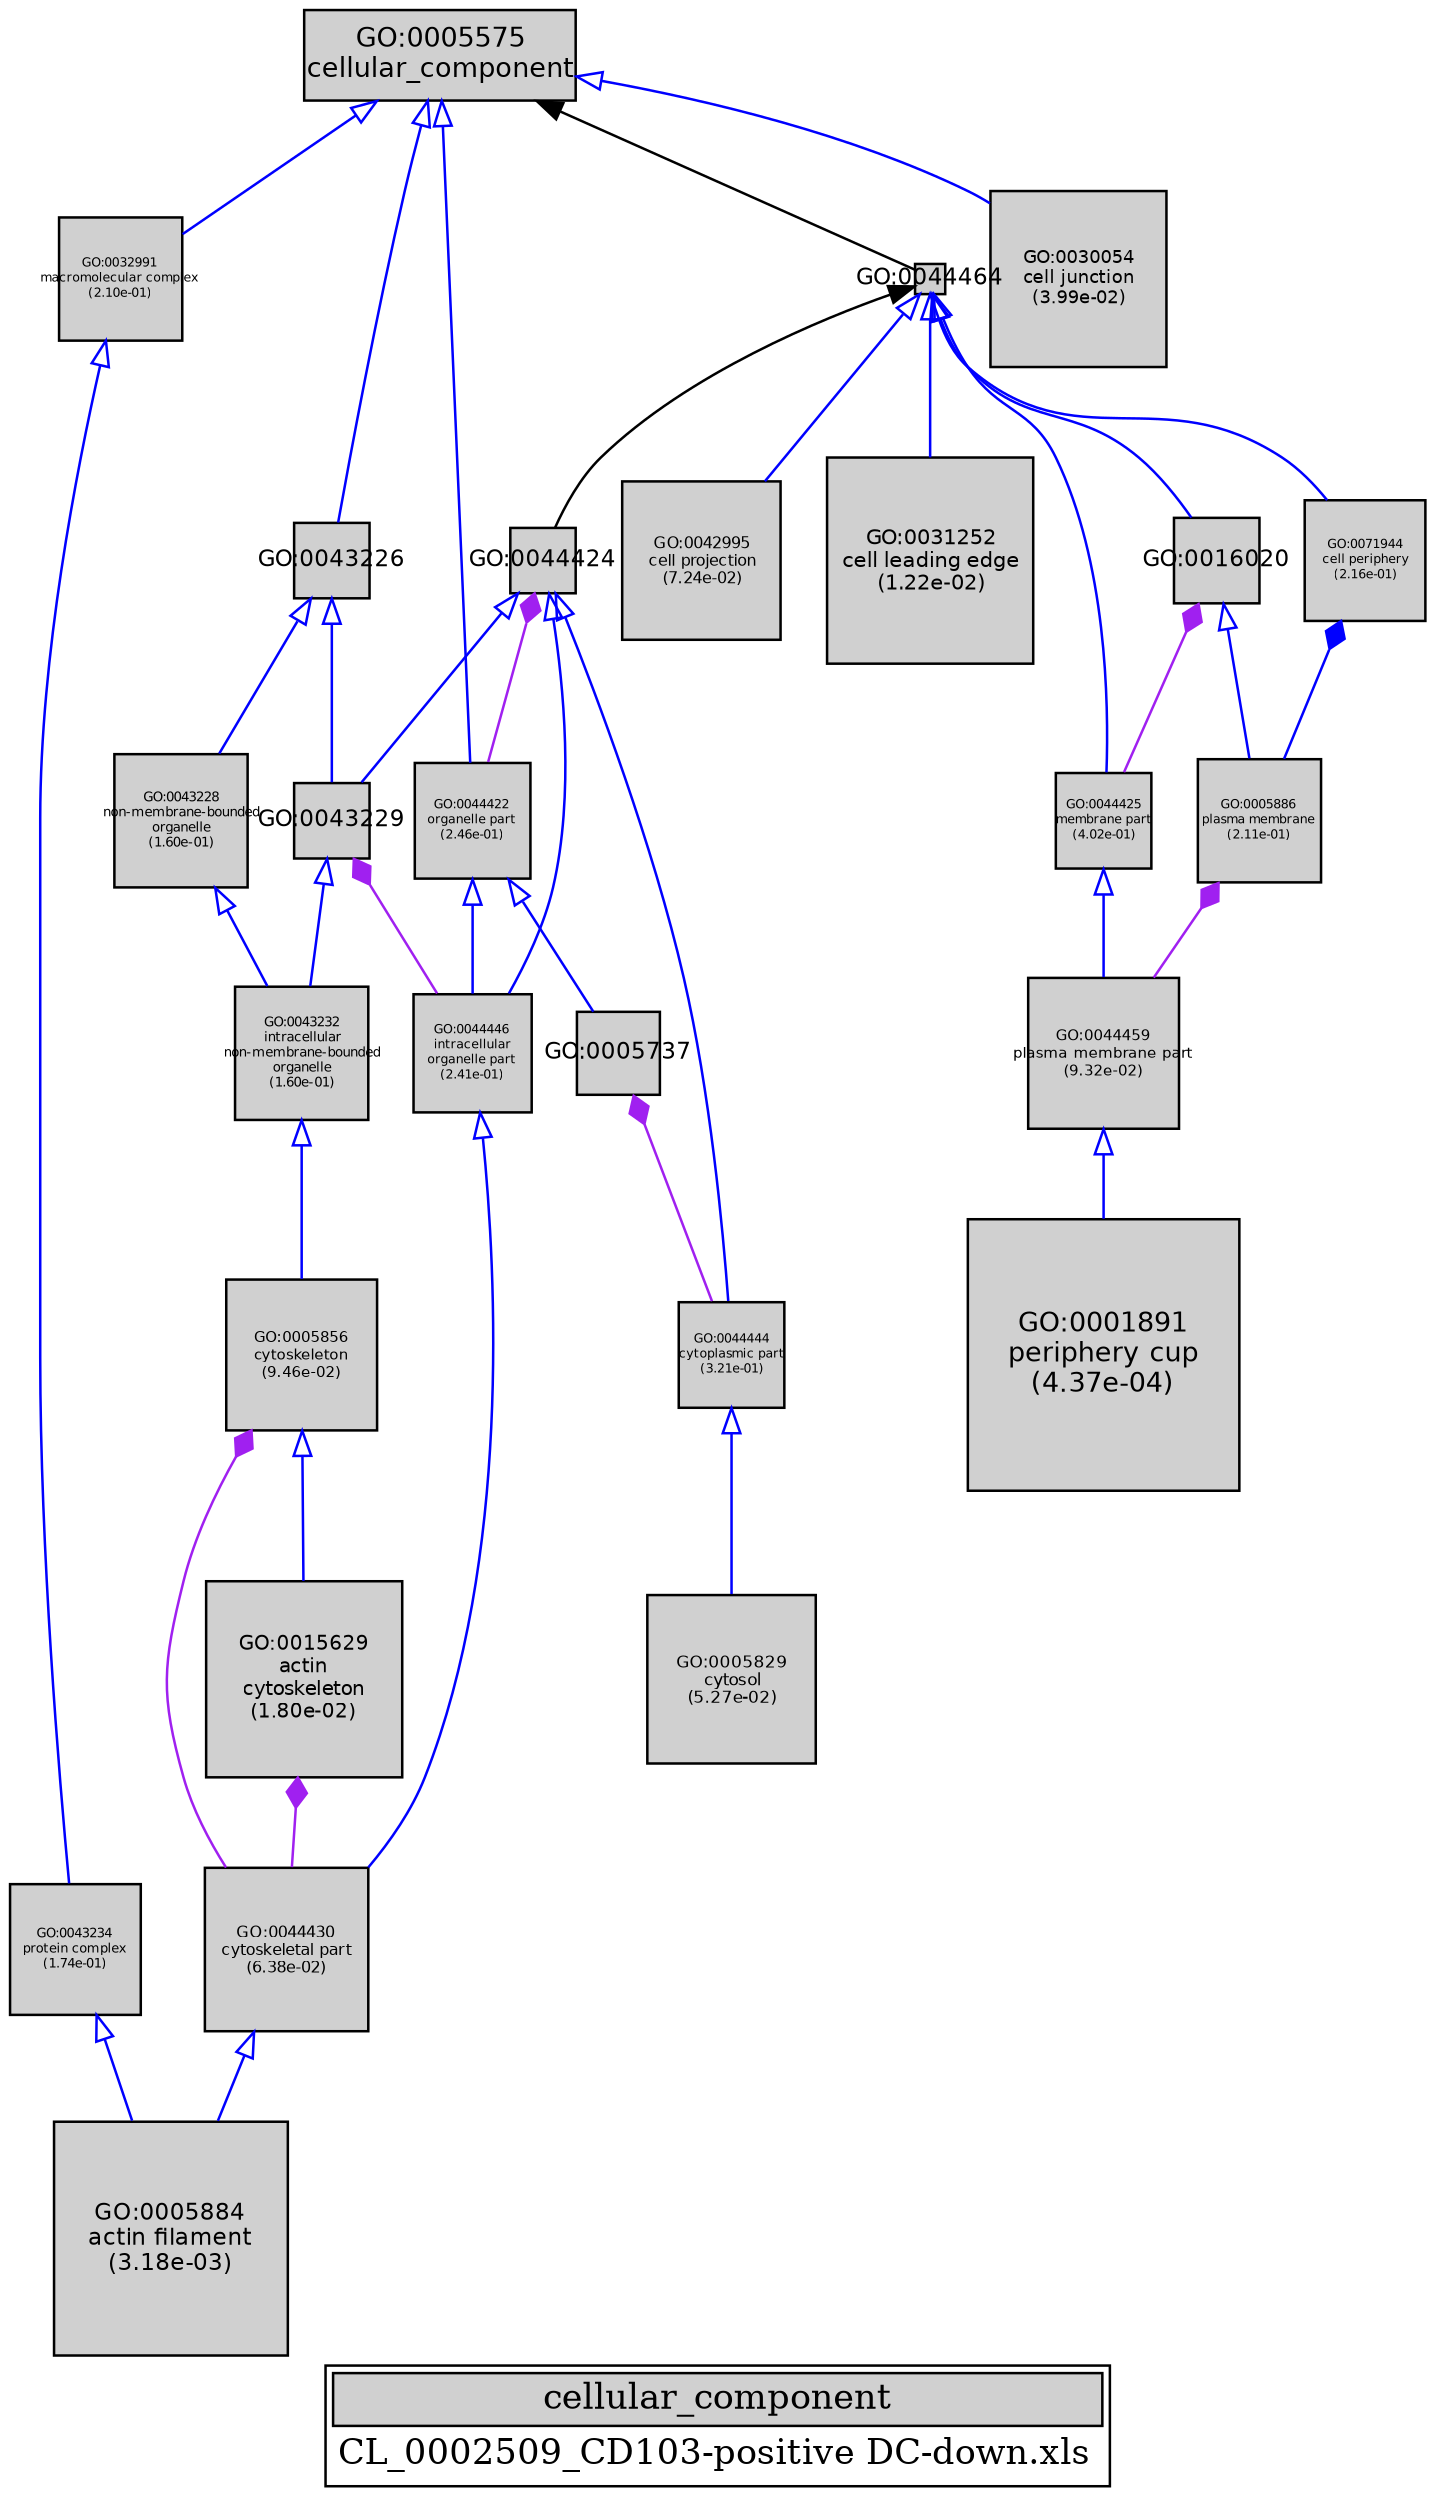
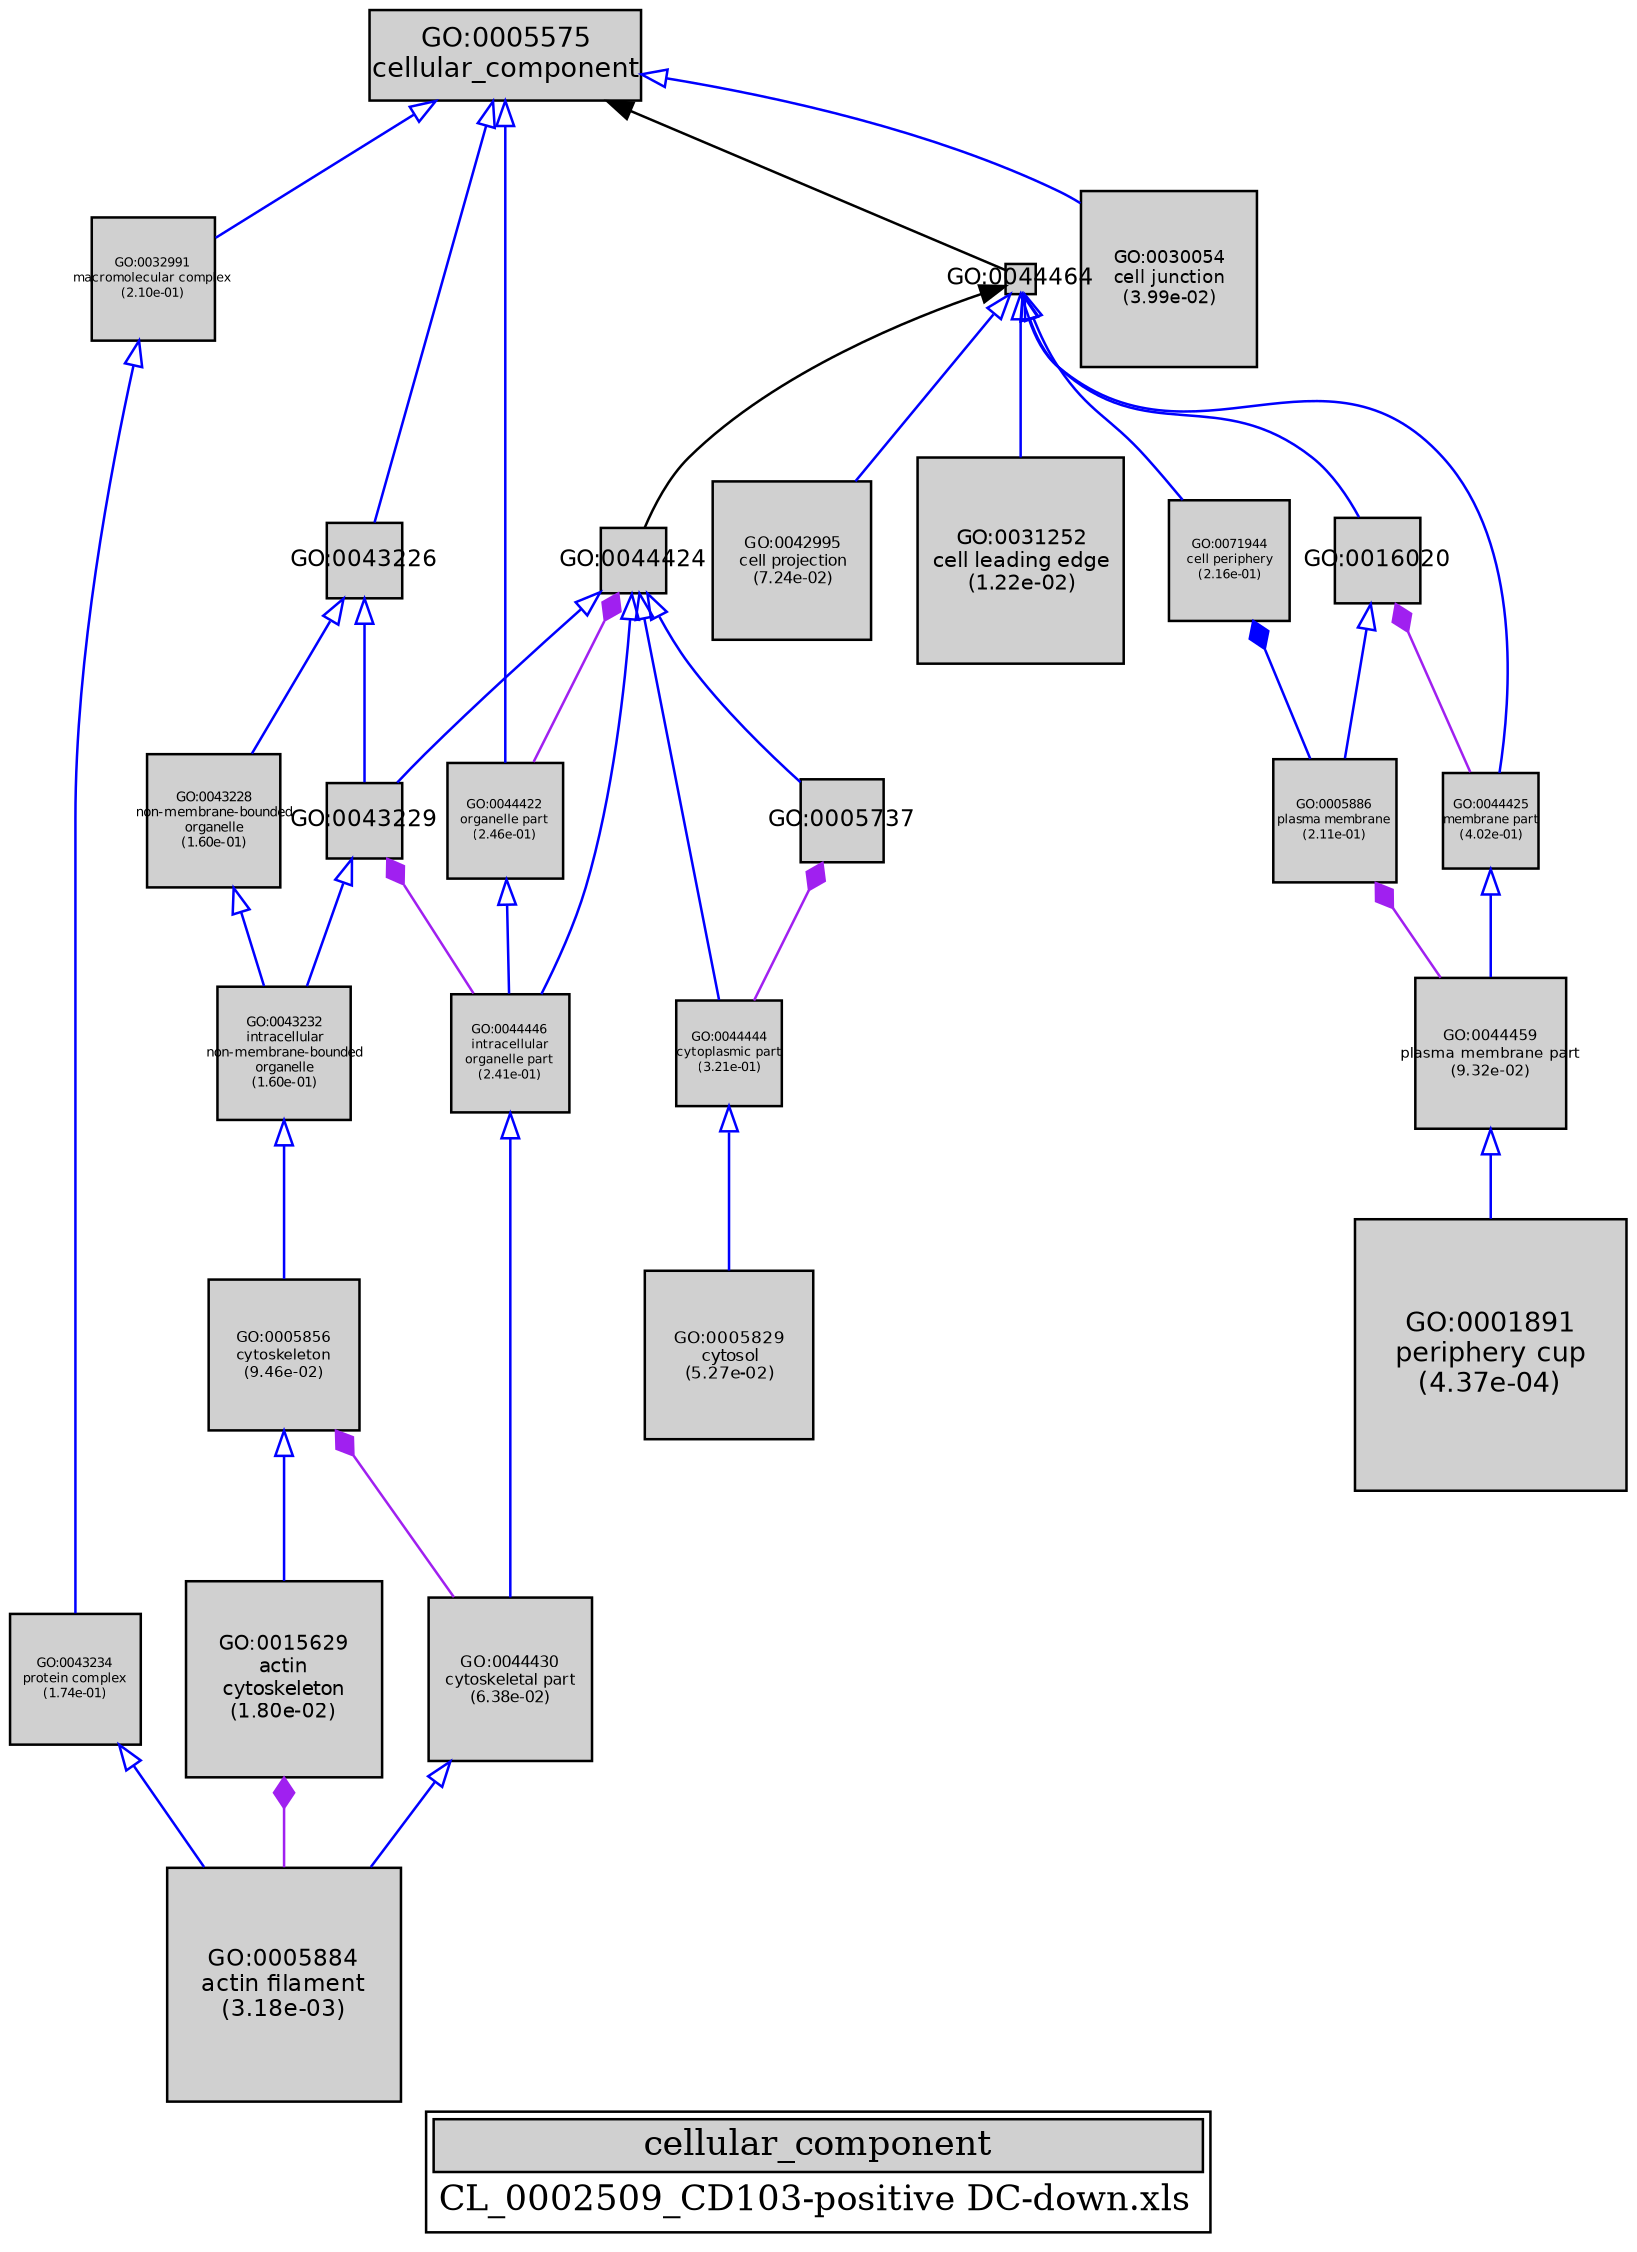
edge "GO:0005737" -> "GO:0044422": now "GO:0005737" -> "GO:0044424"
edge "GO:0044430" -> "GO:0015629": now "GO:0005884" -> "GO:0015629"
